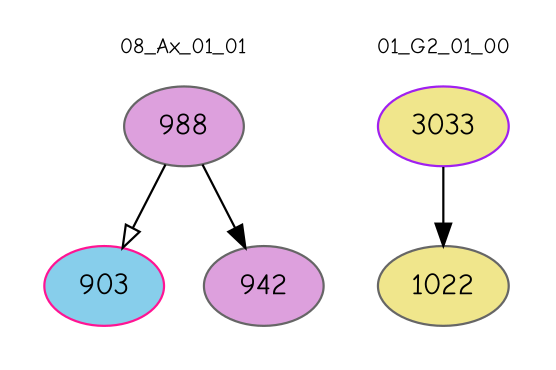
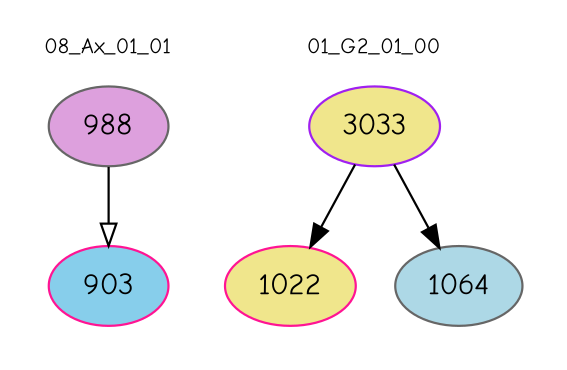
node "942": removed
node "1022": color gray40 -> deeppink
node "1064": added
